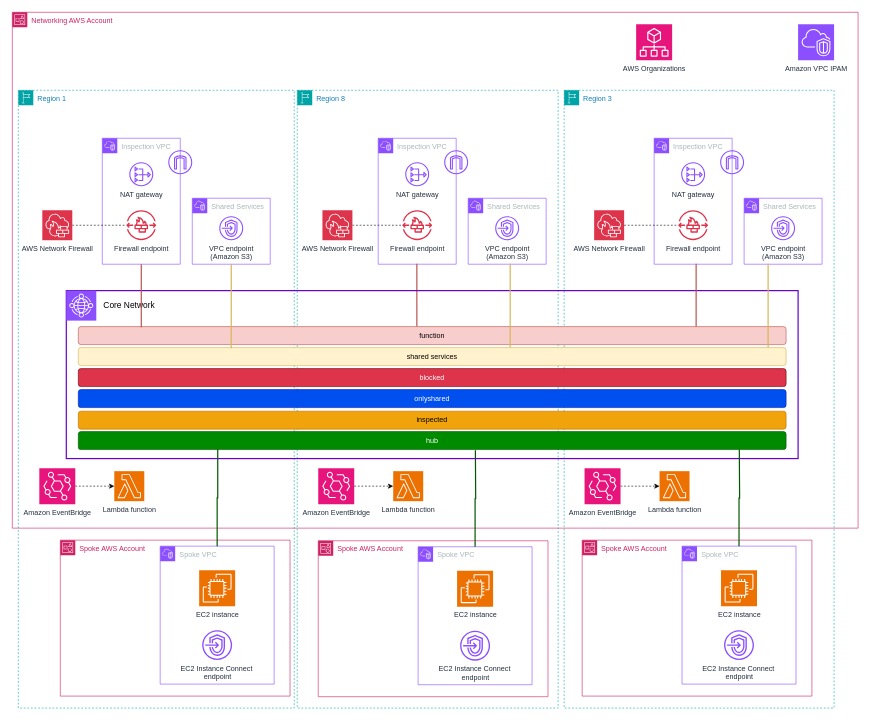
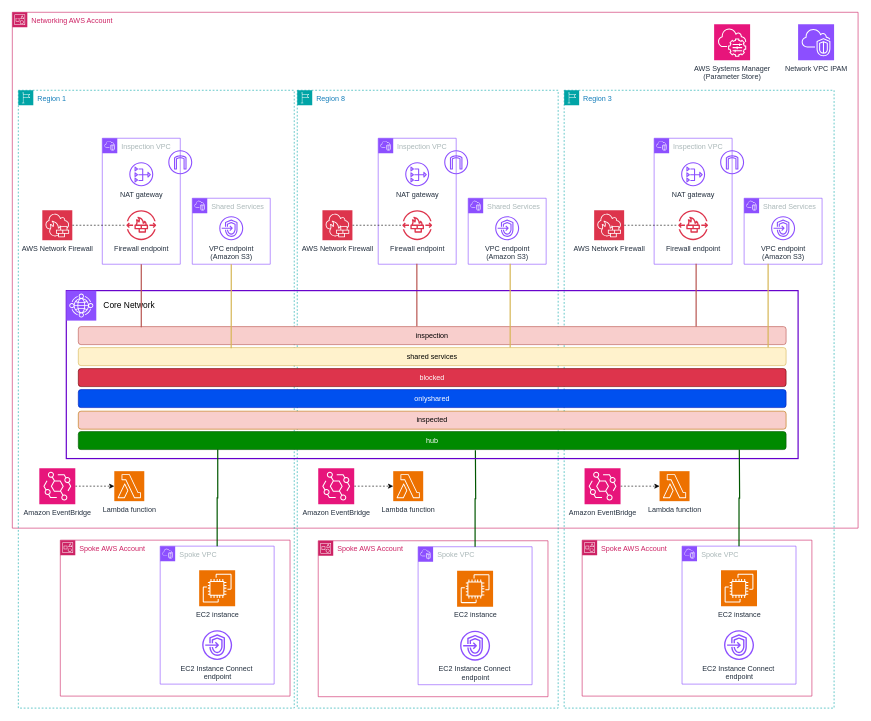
node "AWS Organizations": removed
node "AWS Systems Manager (Parameter Store)": added
node "Amazon VPC IPAM": label "Amazon VPC IPAM" -> "Network VPC IPAM"
node "function": label "function" -> "inspection"
node "inspected": fillcolor #f0a30a -> #f8cecc
